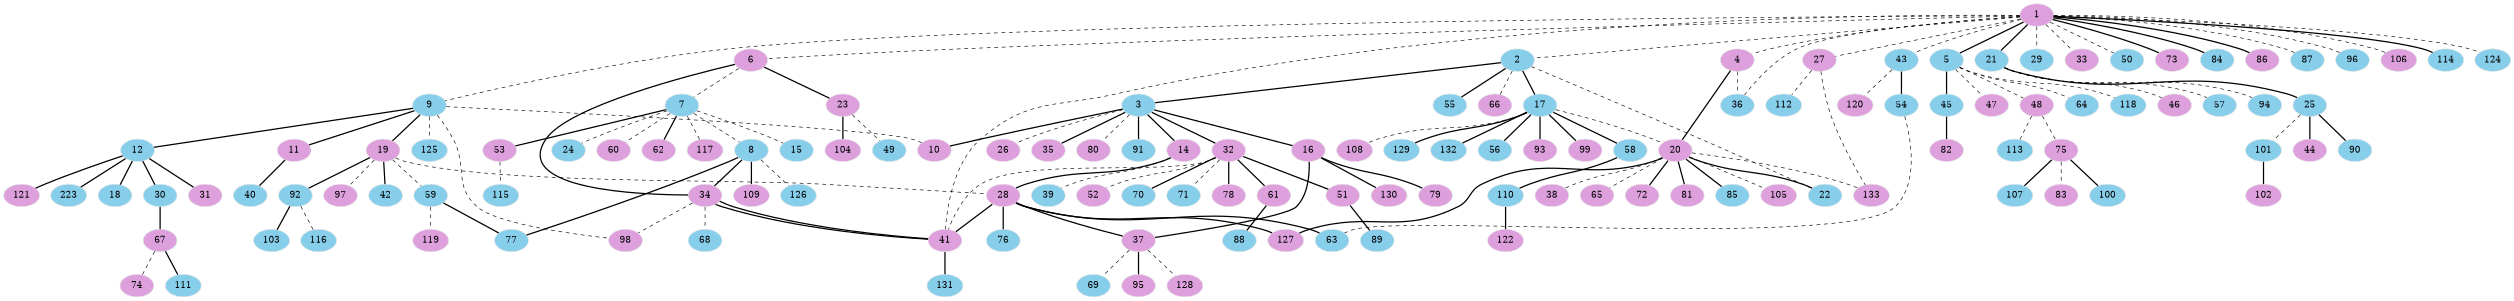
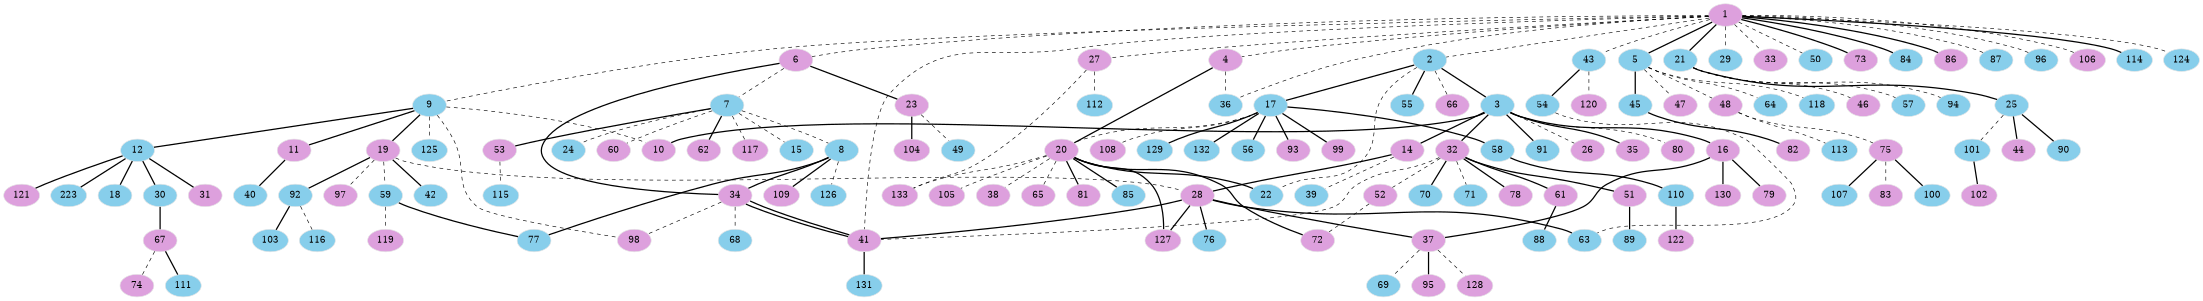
edge "52" -- "72": added
